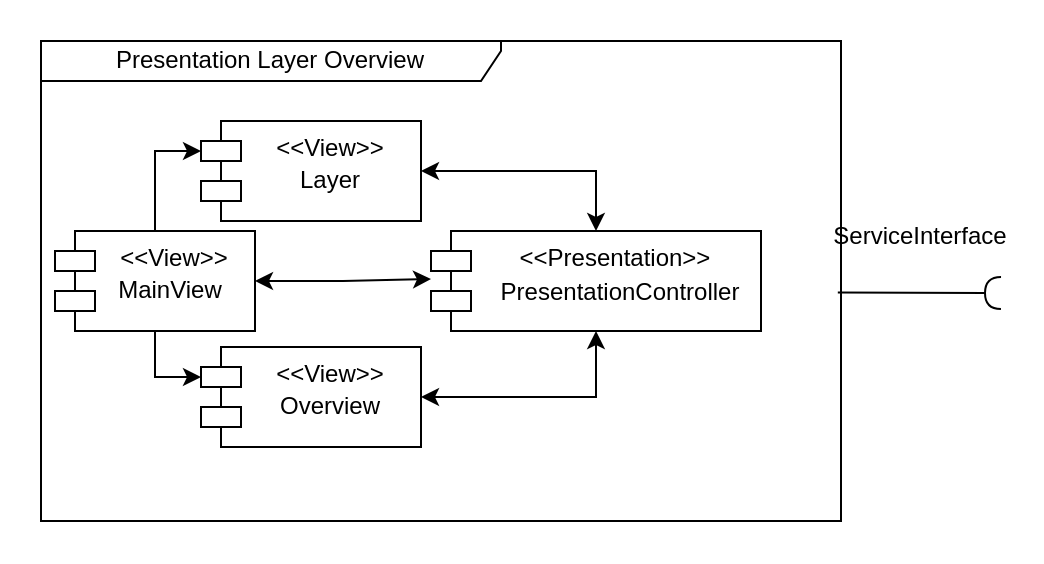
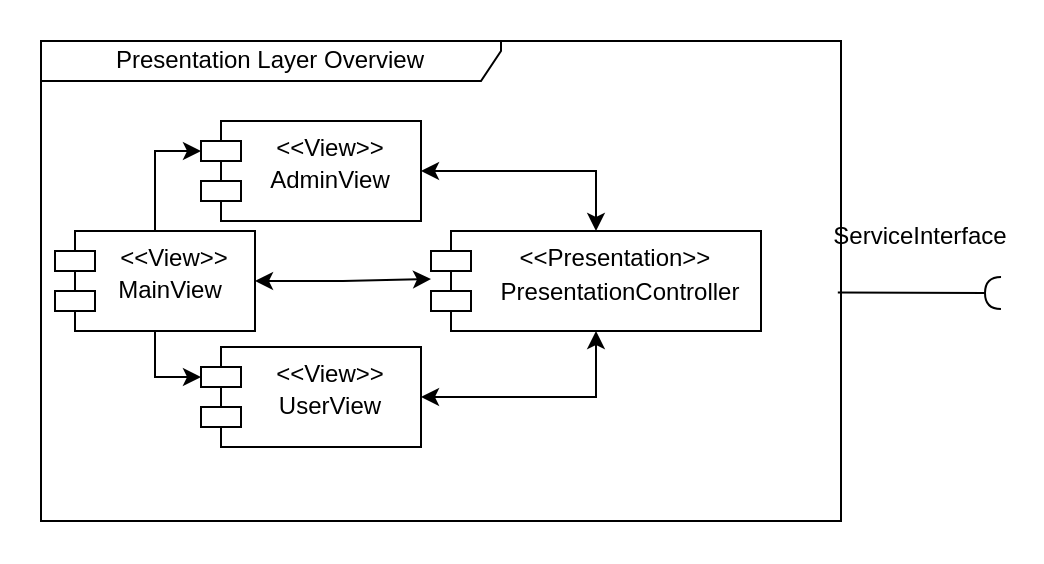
node "Layer": label "Layer" -> "AdminView"
node "Overview": label "Overview" -> "UserView"
